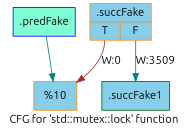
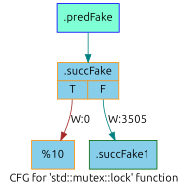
edge ".predFake" -> "%10": now ".predFake" -> ".succFake"
edge ".succFake" -> ".succFake1": label "W:3509" -> "W:3505"
